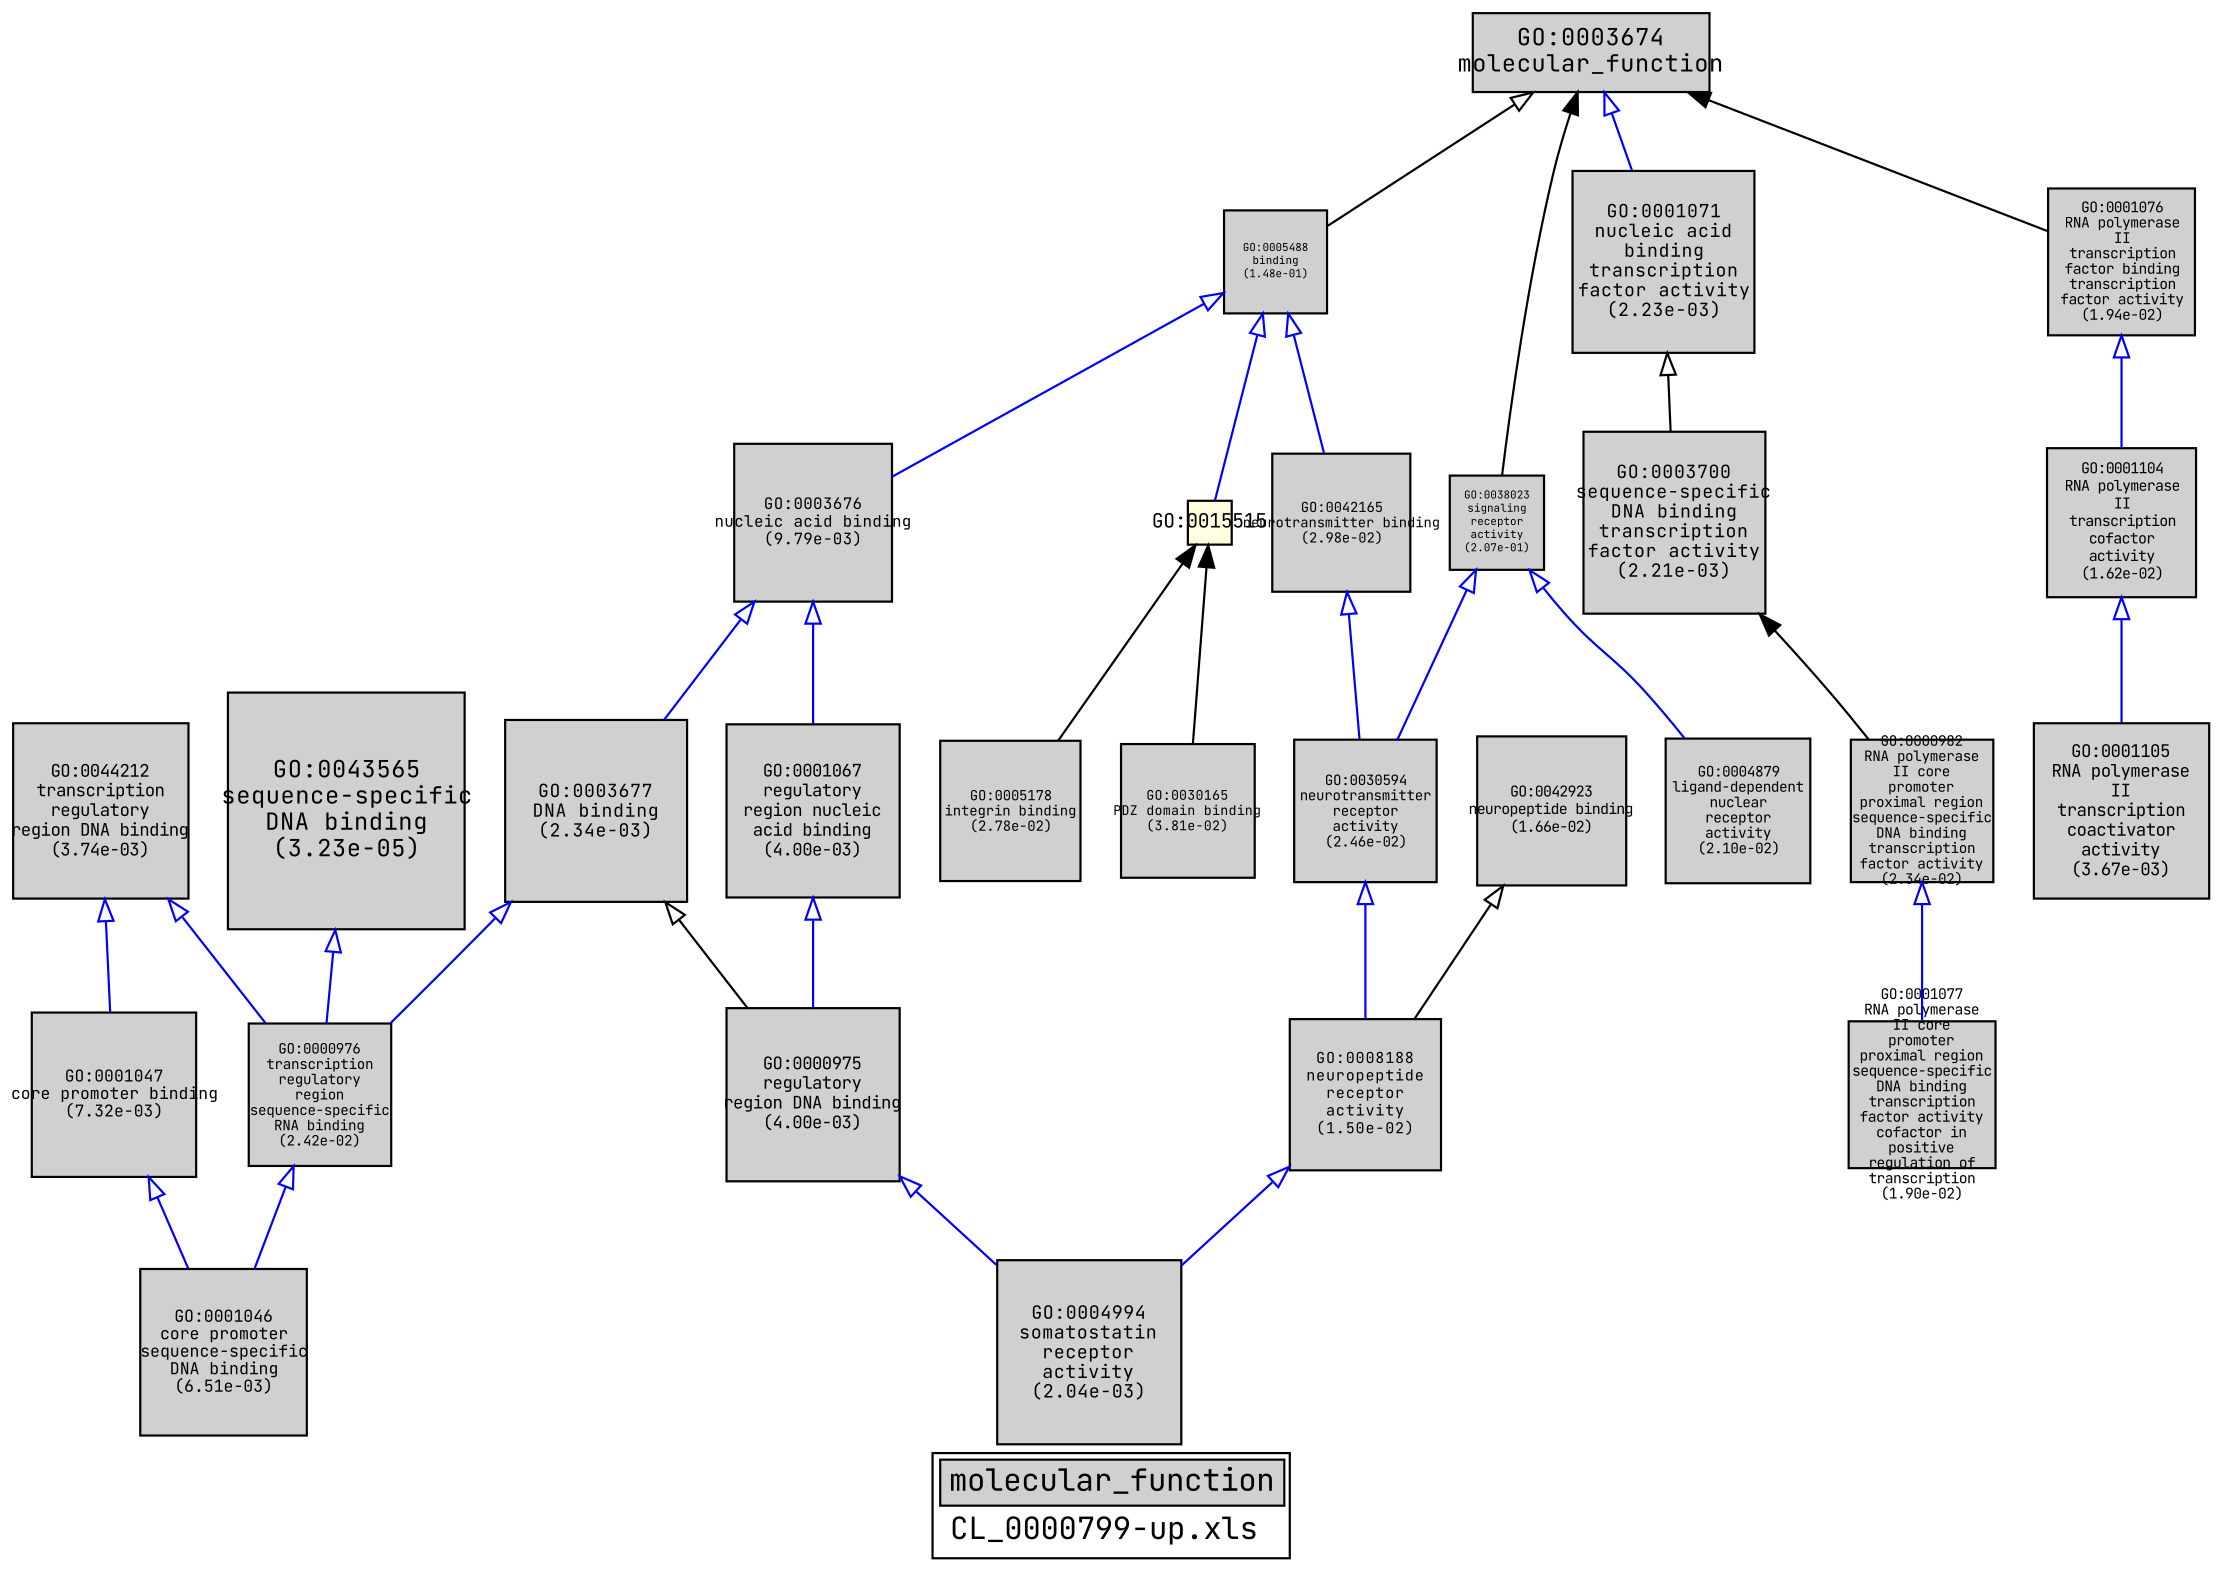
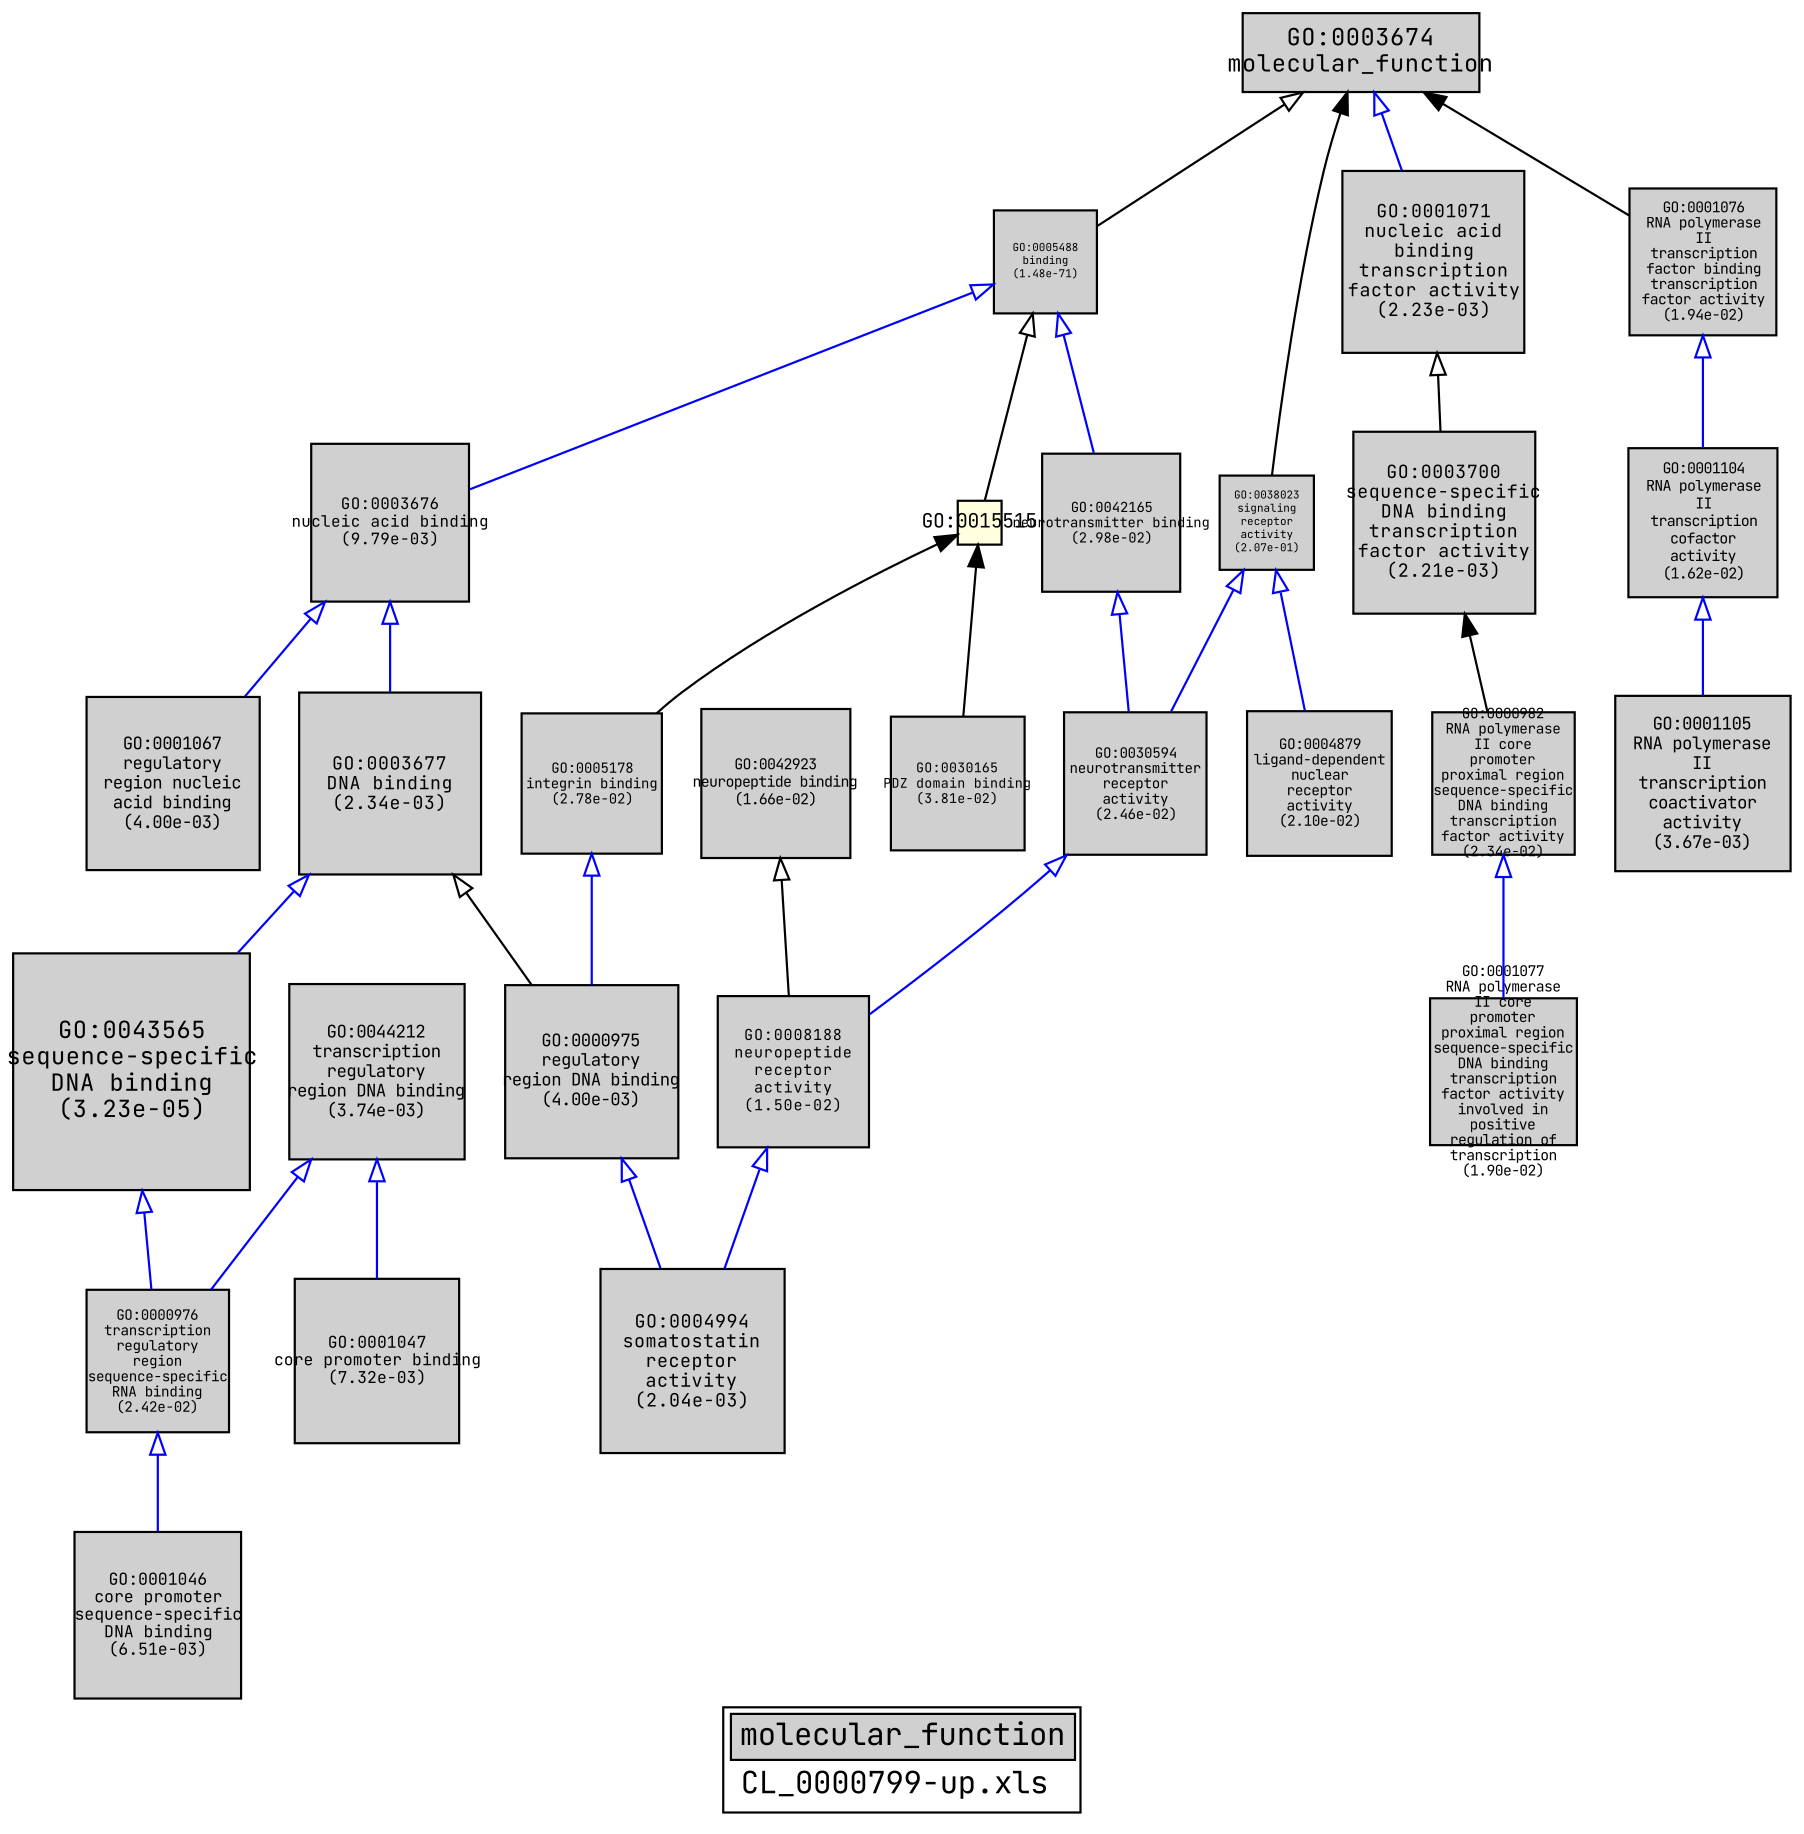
node "GO:0005488": text "(1.48e-01)" -> "(1.48e-71)"
edge "GO:0015515" -> "GO:0005488": color blue -> black
edge "GO:0000975" -> "GO:0001067": now "GO:0000975" -> "GO:0005178"
edge "GO:0000976" -> "GO:0003677": now "GO:0043565" -> "GO:0003677"
node "GO:0001077": text "cofactor in" -> "involved in"
edge "GO:0001046" -> "GO:0001047": removed
